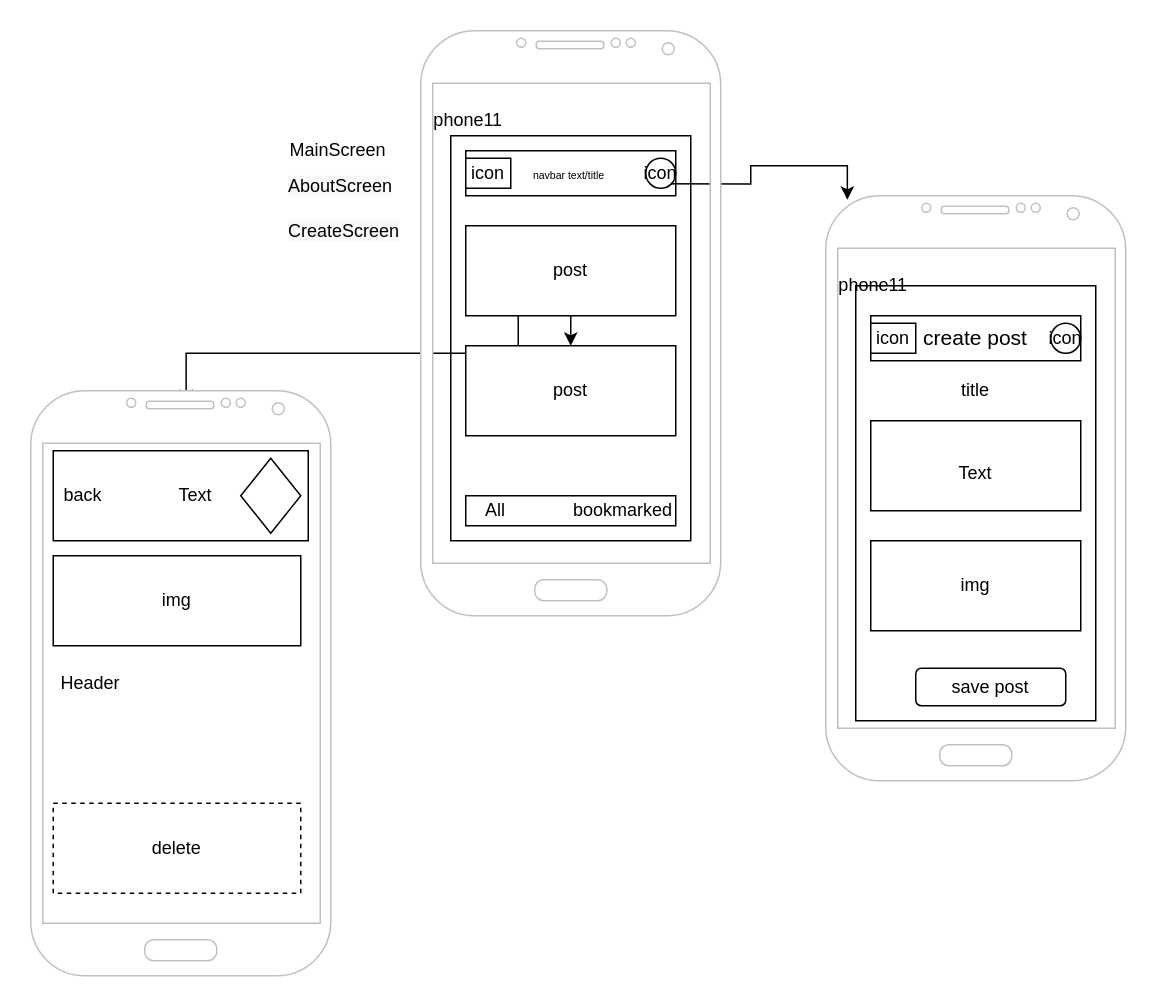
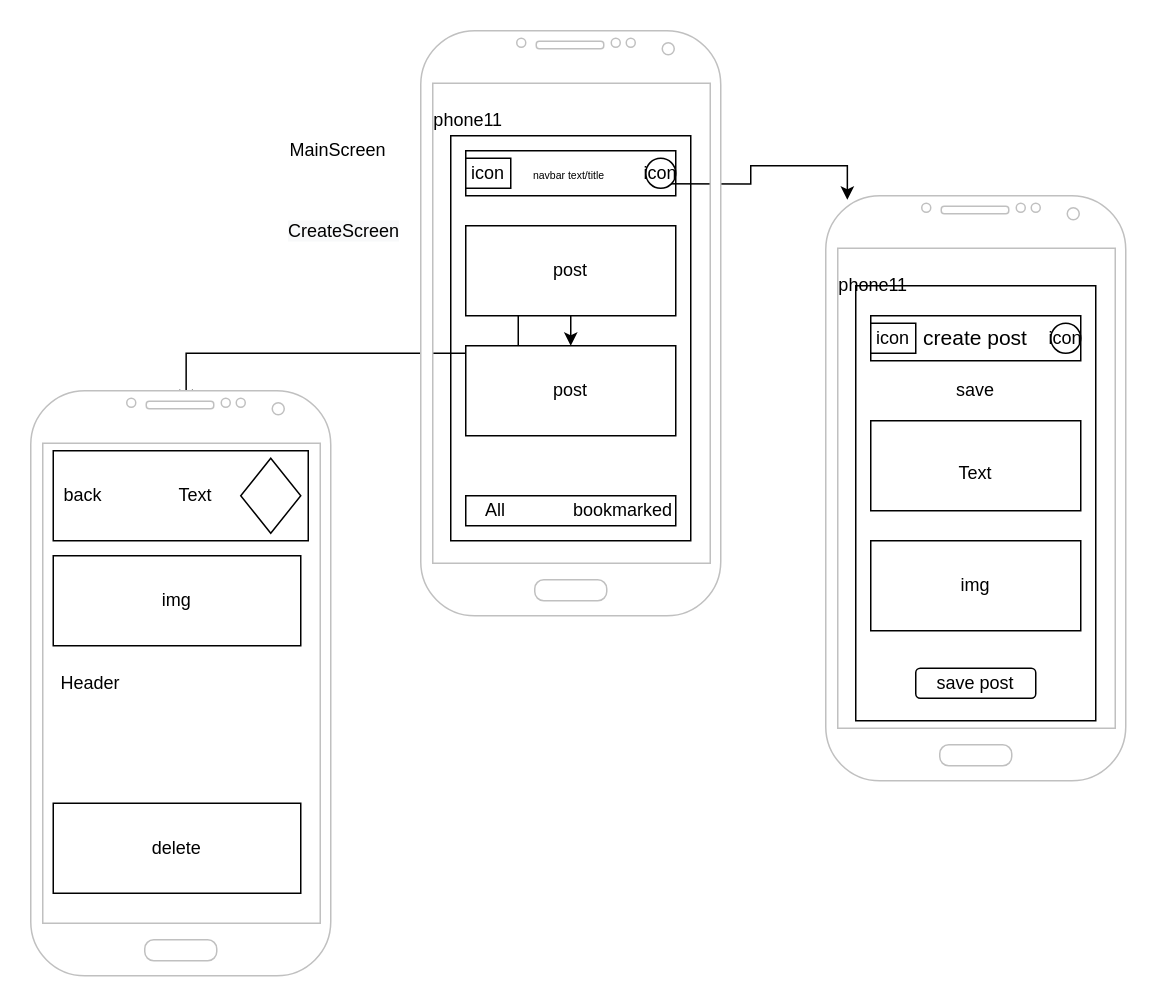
node "AboutScreen": removed
node "title": label "title" -> "save"
node "save post": size 150x38 -> 120x30
node "delete": style dashed -> solid
